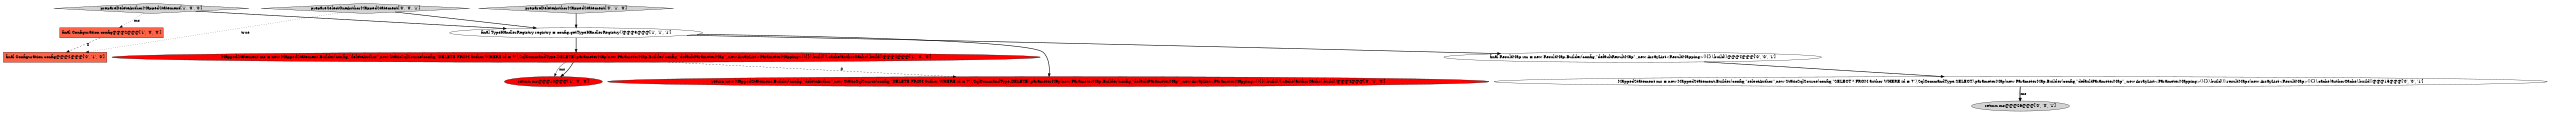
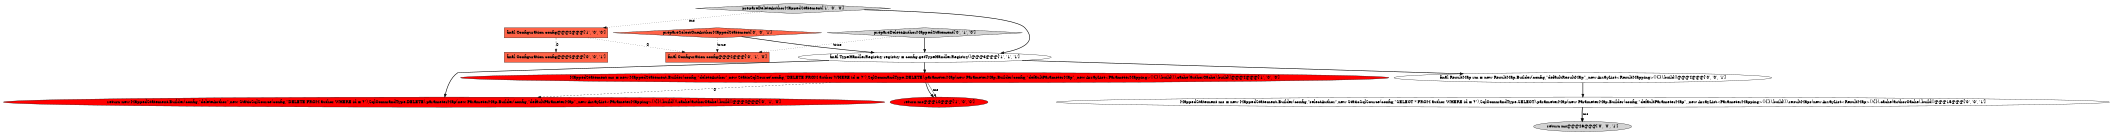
node "prepareSelectOneAuthorMappedStatement['0', '0', '1']": fillcolor lightgray -> tomato
edge "prepareDeleteAuthorMappedStatement['0', '1', '0']" -> "final Configuration config@@@2@@@['0', '1', '0']": added, label "true"
edge "final Configuration config@@@2@@@['1', '0', '0']" -> "final Configuration config@@@2@@@['0', '1', '0']": style dashed -> dotted
node "final Configuration config@@@2@@@['0', '0', '1']": added
